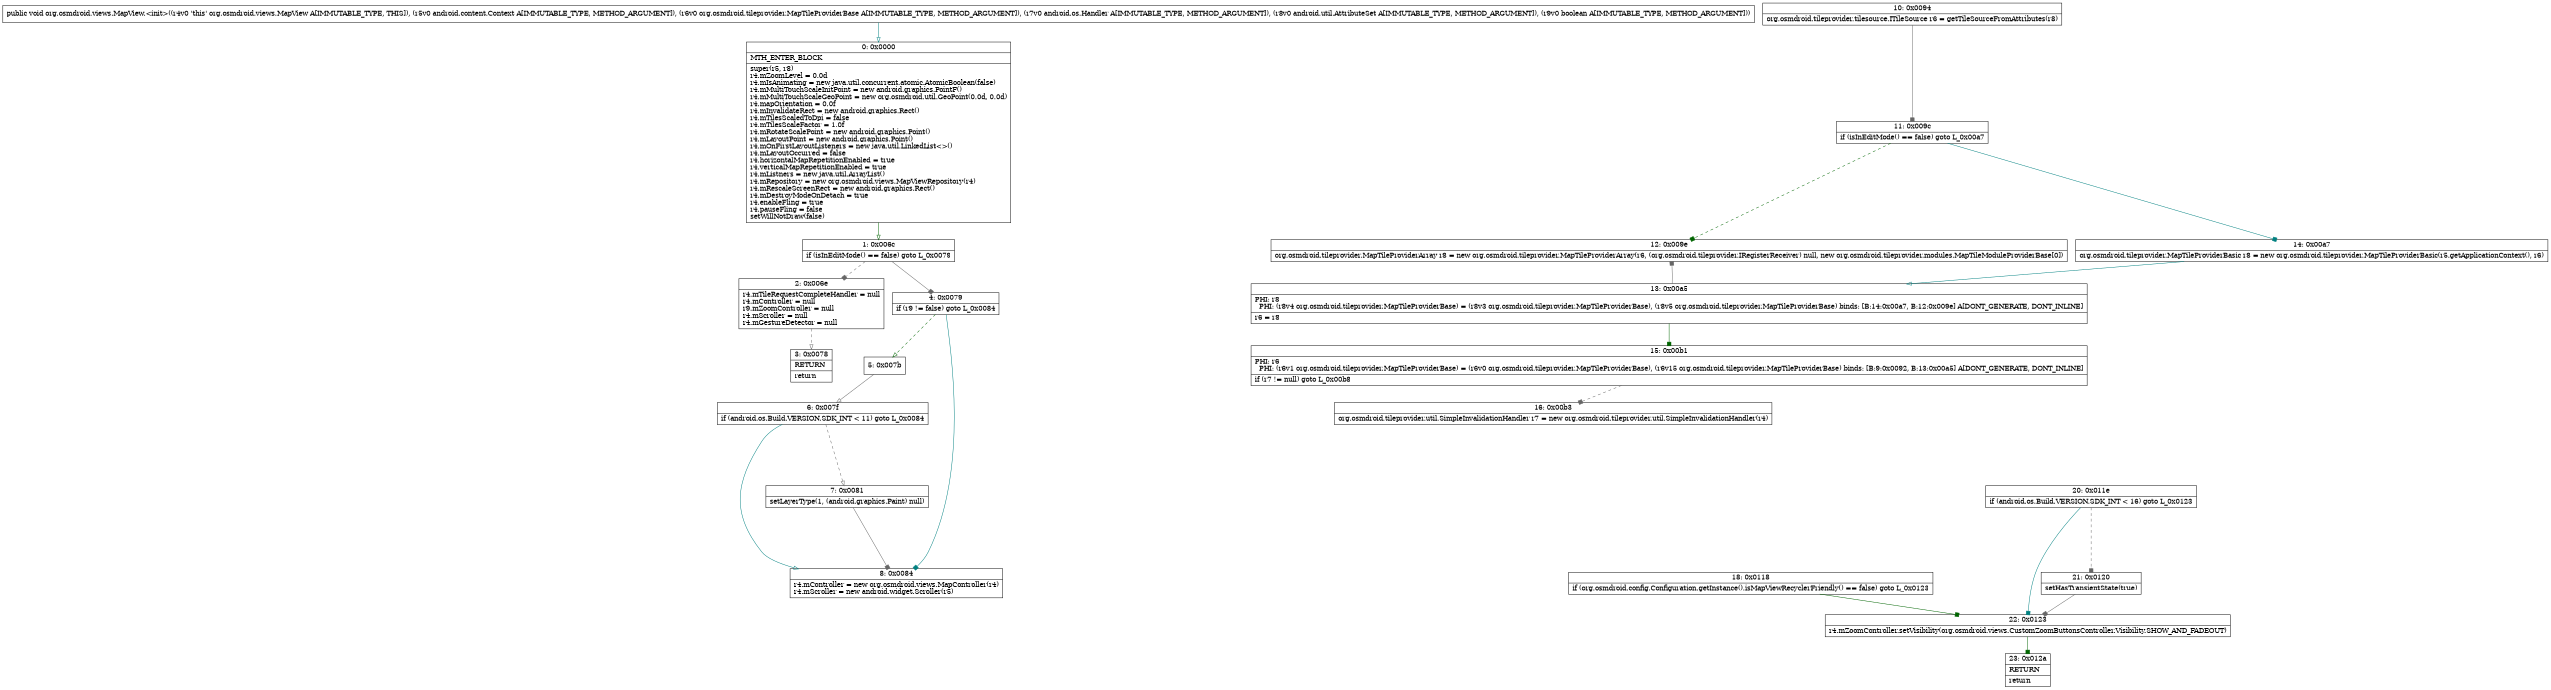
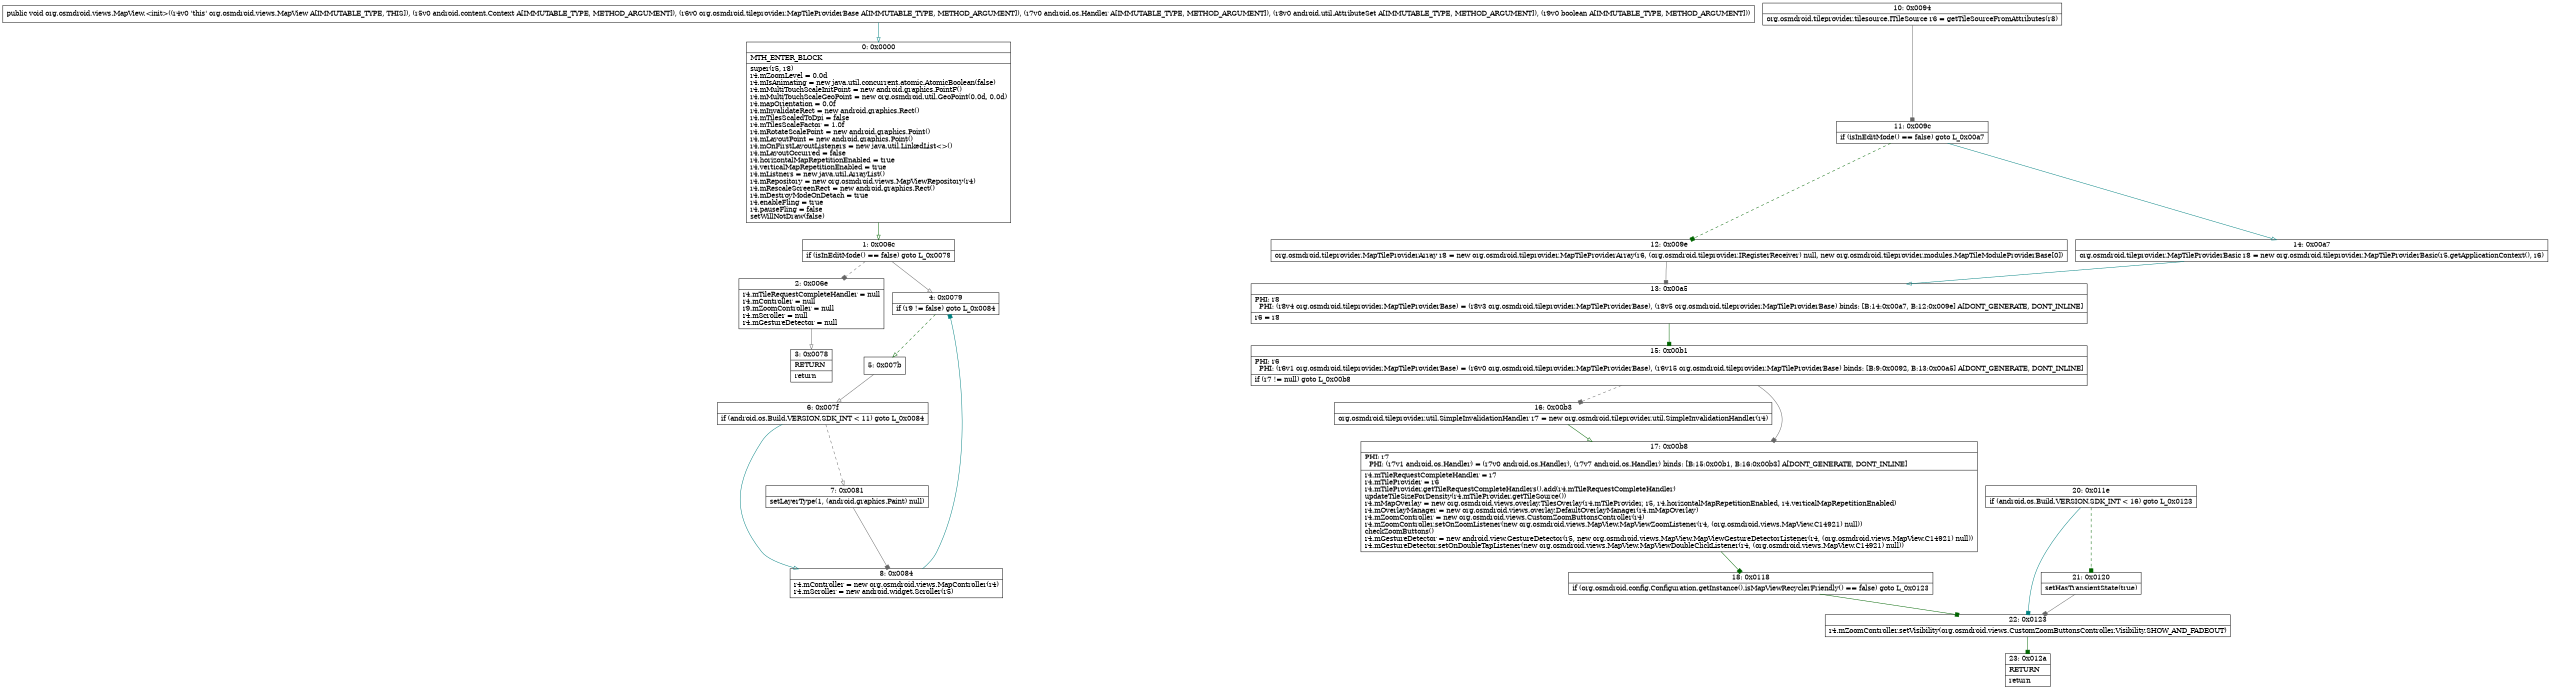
edge "11: 0x009c" -> "14: 0x00a7": arrowhead box -> onormal
edge "13: 0x00a5" -> "12: 0x009e": reversed
edge "1: 0x006c" -> "4: 0x0079": arrowhead box -> onormal
edge "2: 0x006e" -> "3: 0x0078": style dashed -> solid
edge "4: 0x0079" -> "8: 0x0084": reversed
node "17: 0x00b8": added
edge "20: 0x011e" -> "21: 0x0120": color gray40 -> darkgreen
